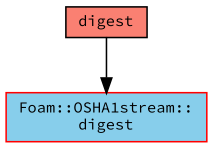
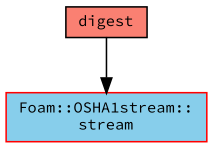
node "Foam::OSHA1stream:: digest": label "Foam::OSHA1stream:: digest" -> "Foam::OSHA1stream:: stream"
